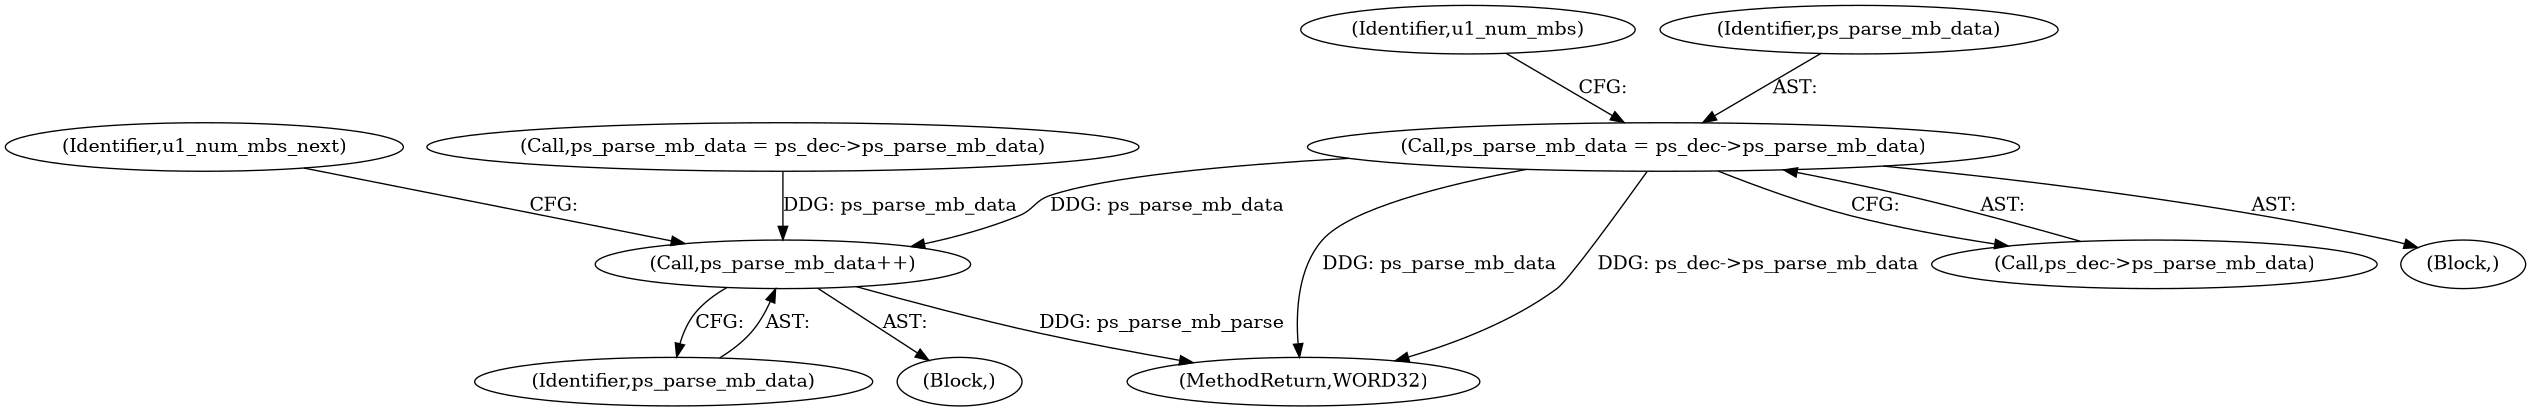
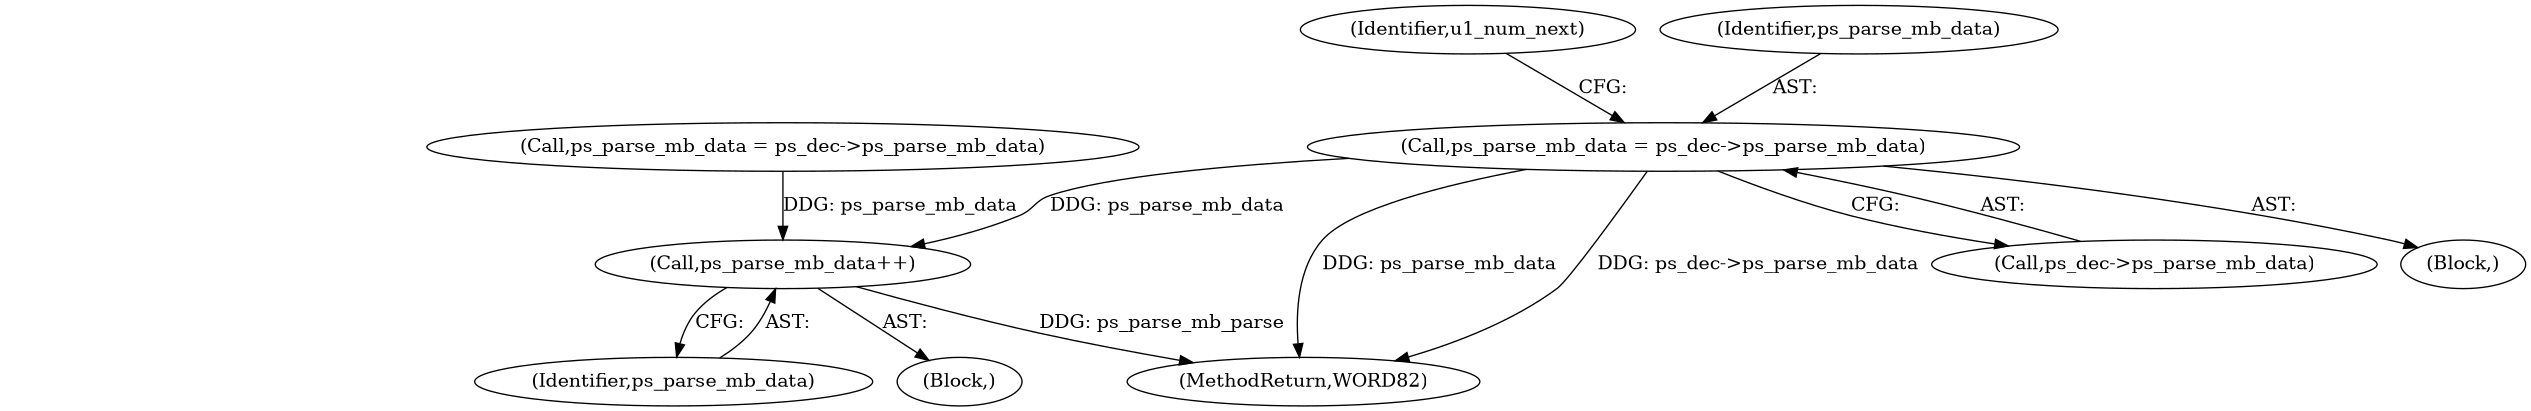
node "(Identifier,u1_num_mbs)": label "(Identifier,u1_num_mbs)" -> "(Identifier,u1_num_next)"
node "(Identifier,u1_num_mbs_next)": removed
node "(MethodReturn,WORD32)": label "(MethodReturn,WORD32)" -> "(MethodReturn,WORD82)"
